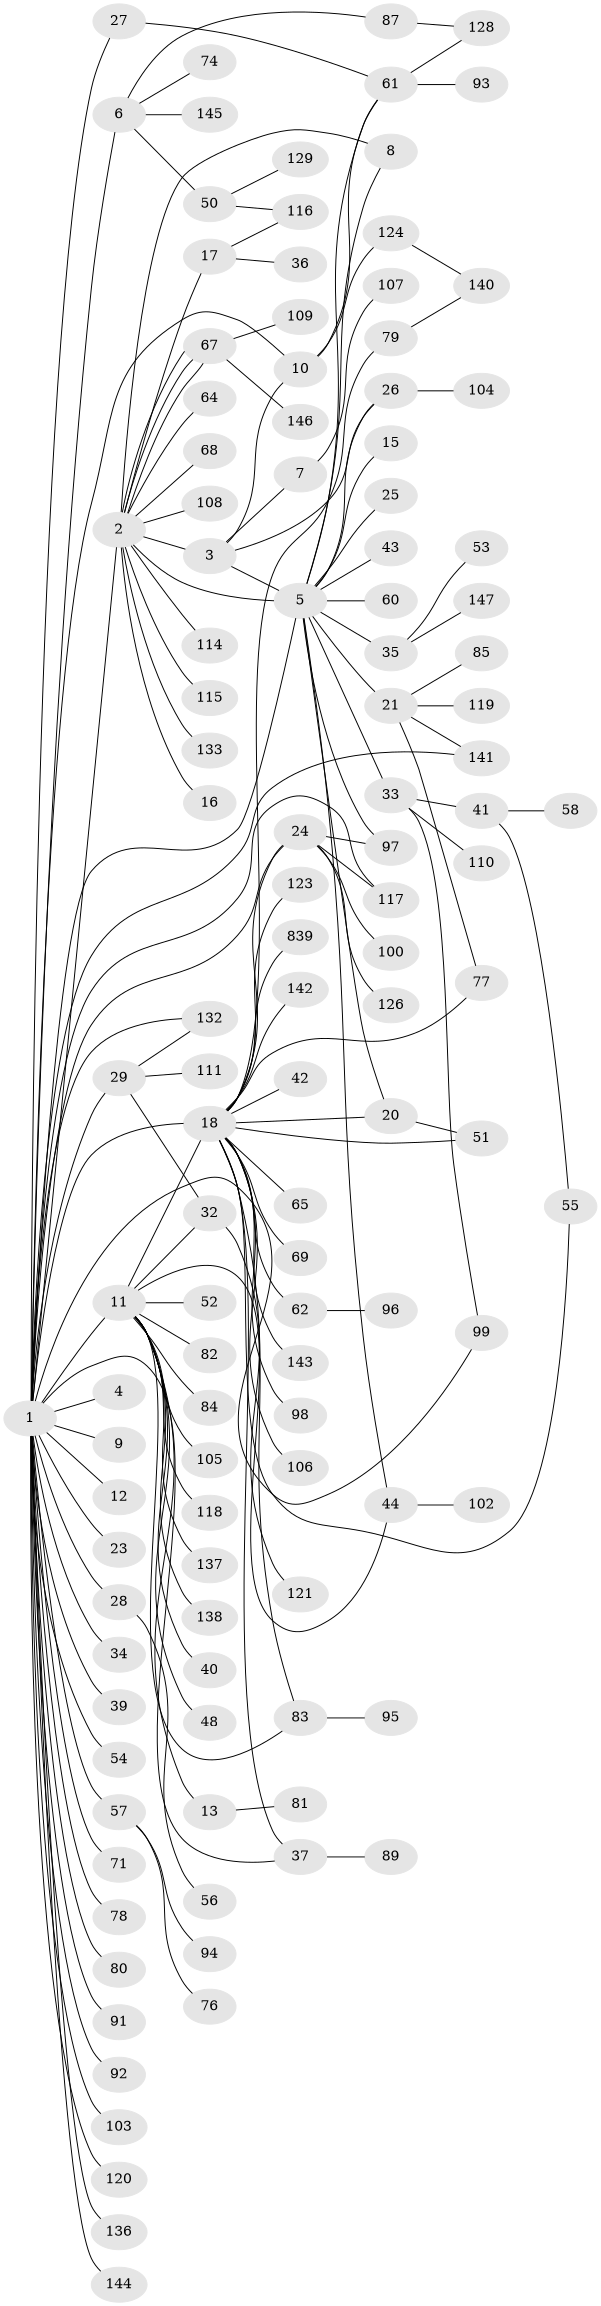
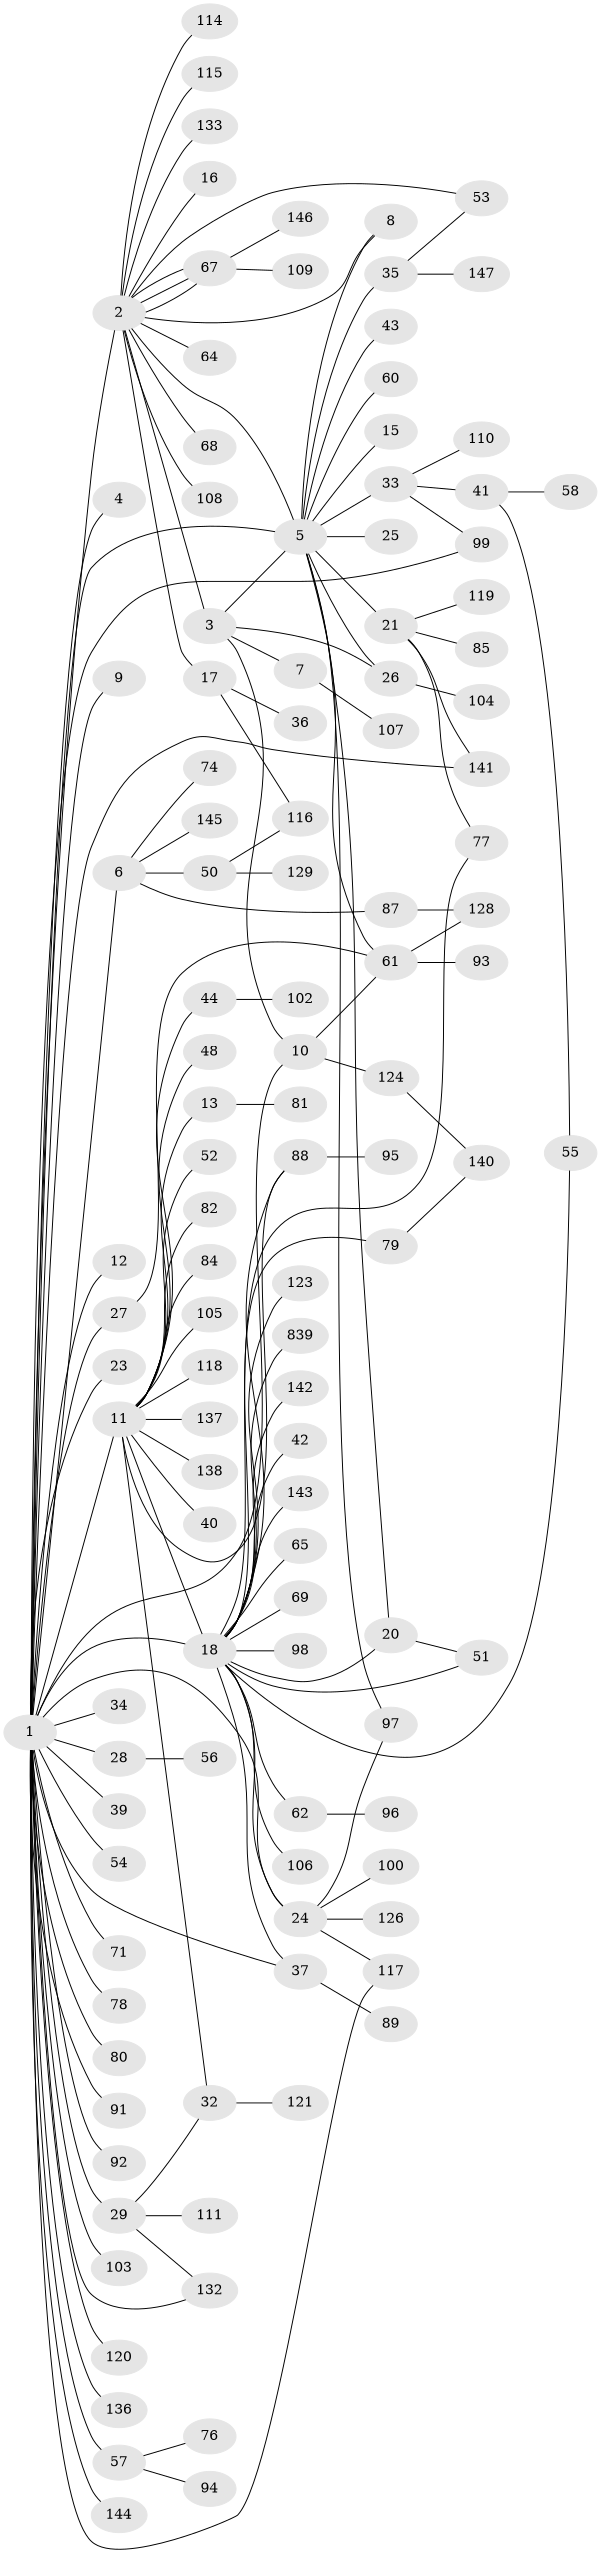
edge "53" -- "2": added
edge "5" -- "44": removed
node "83": label "83" -> "88"
